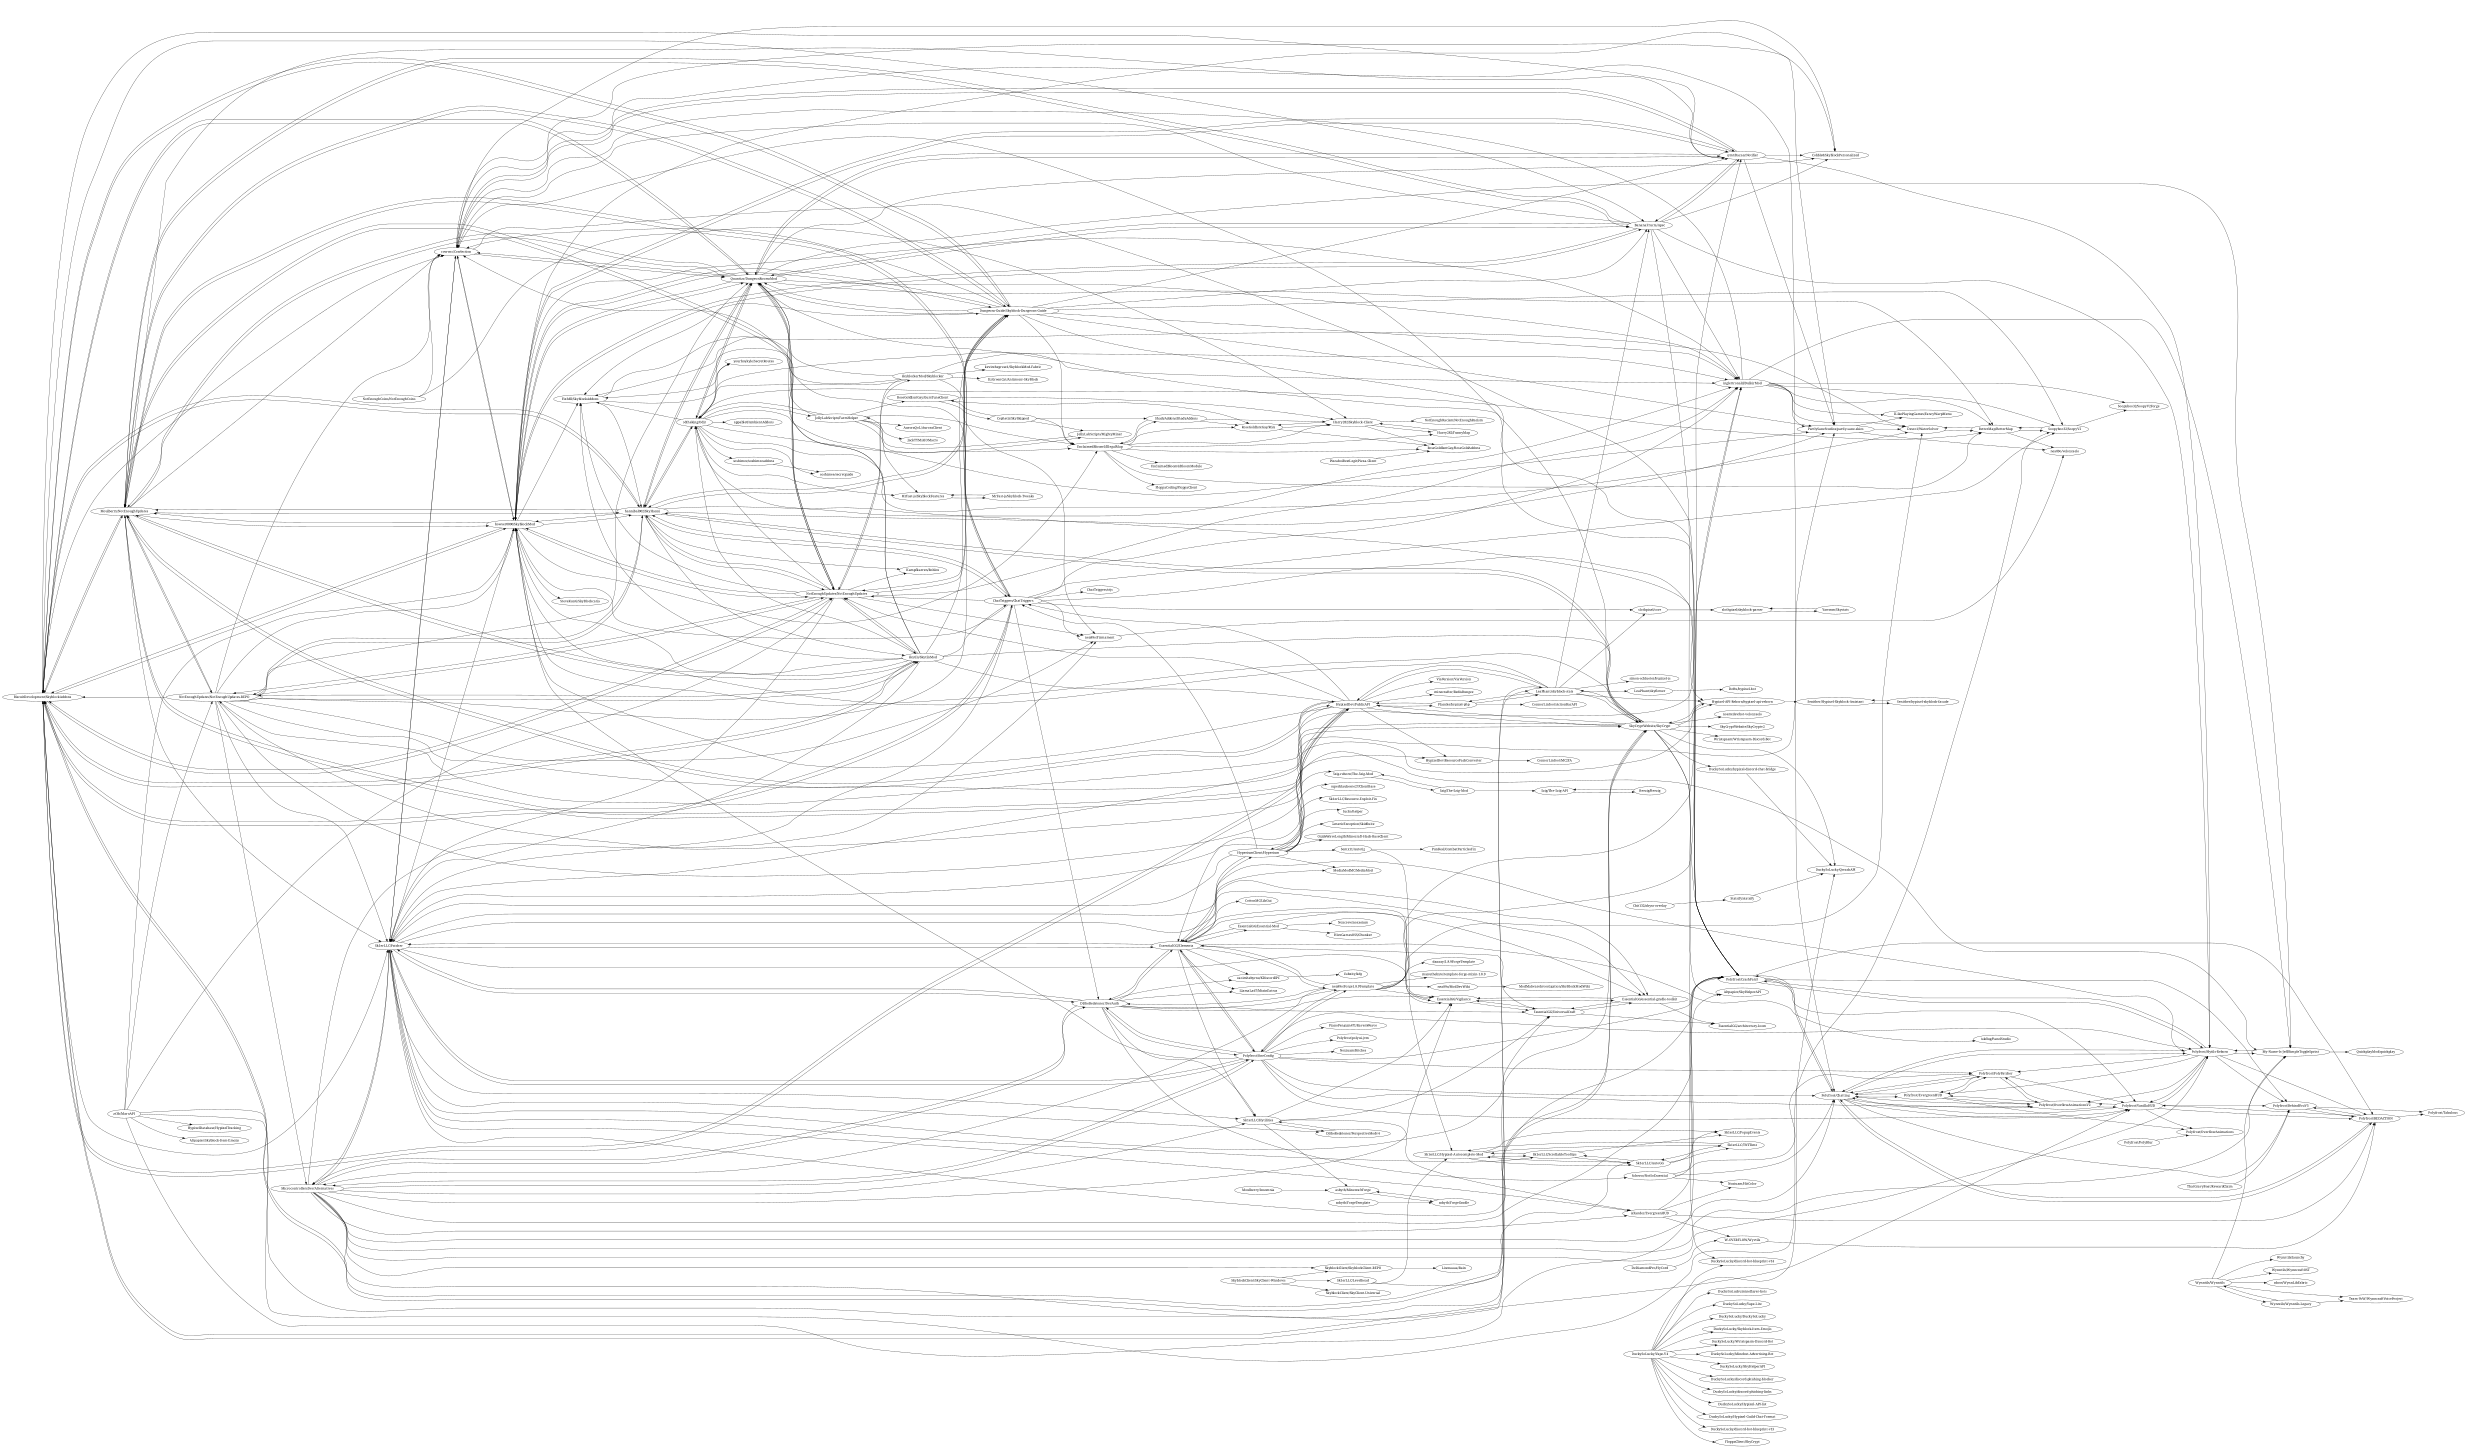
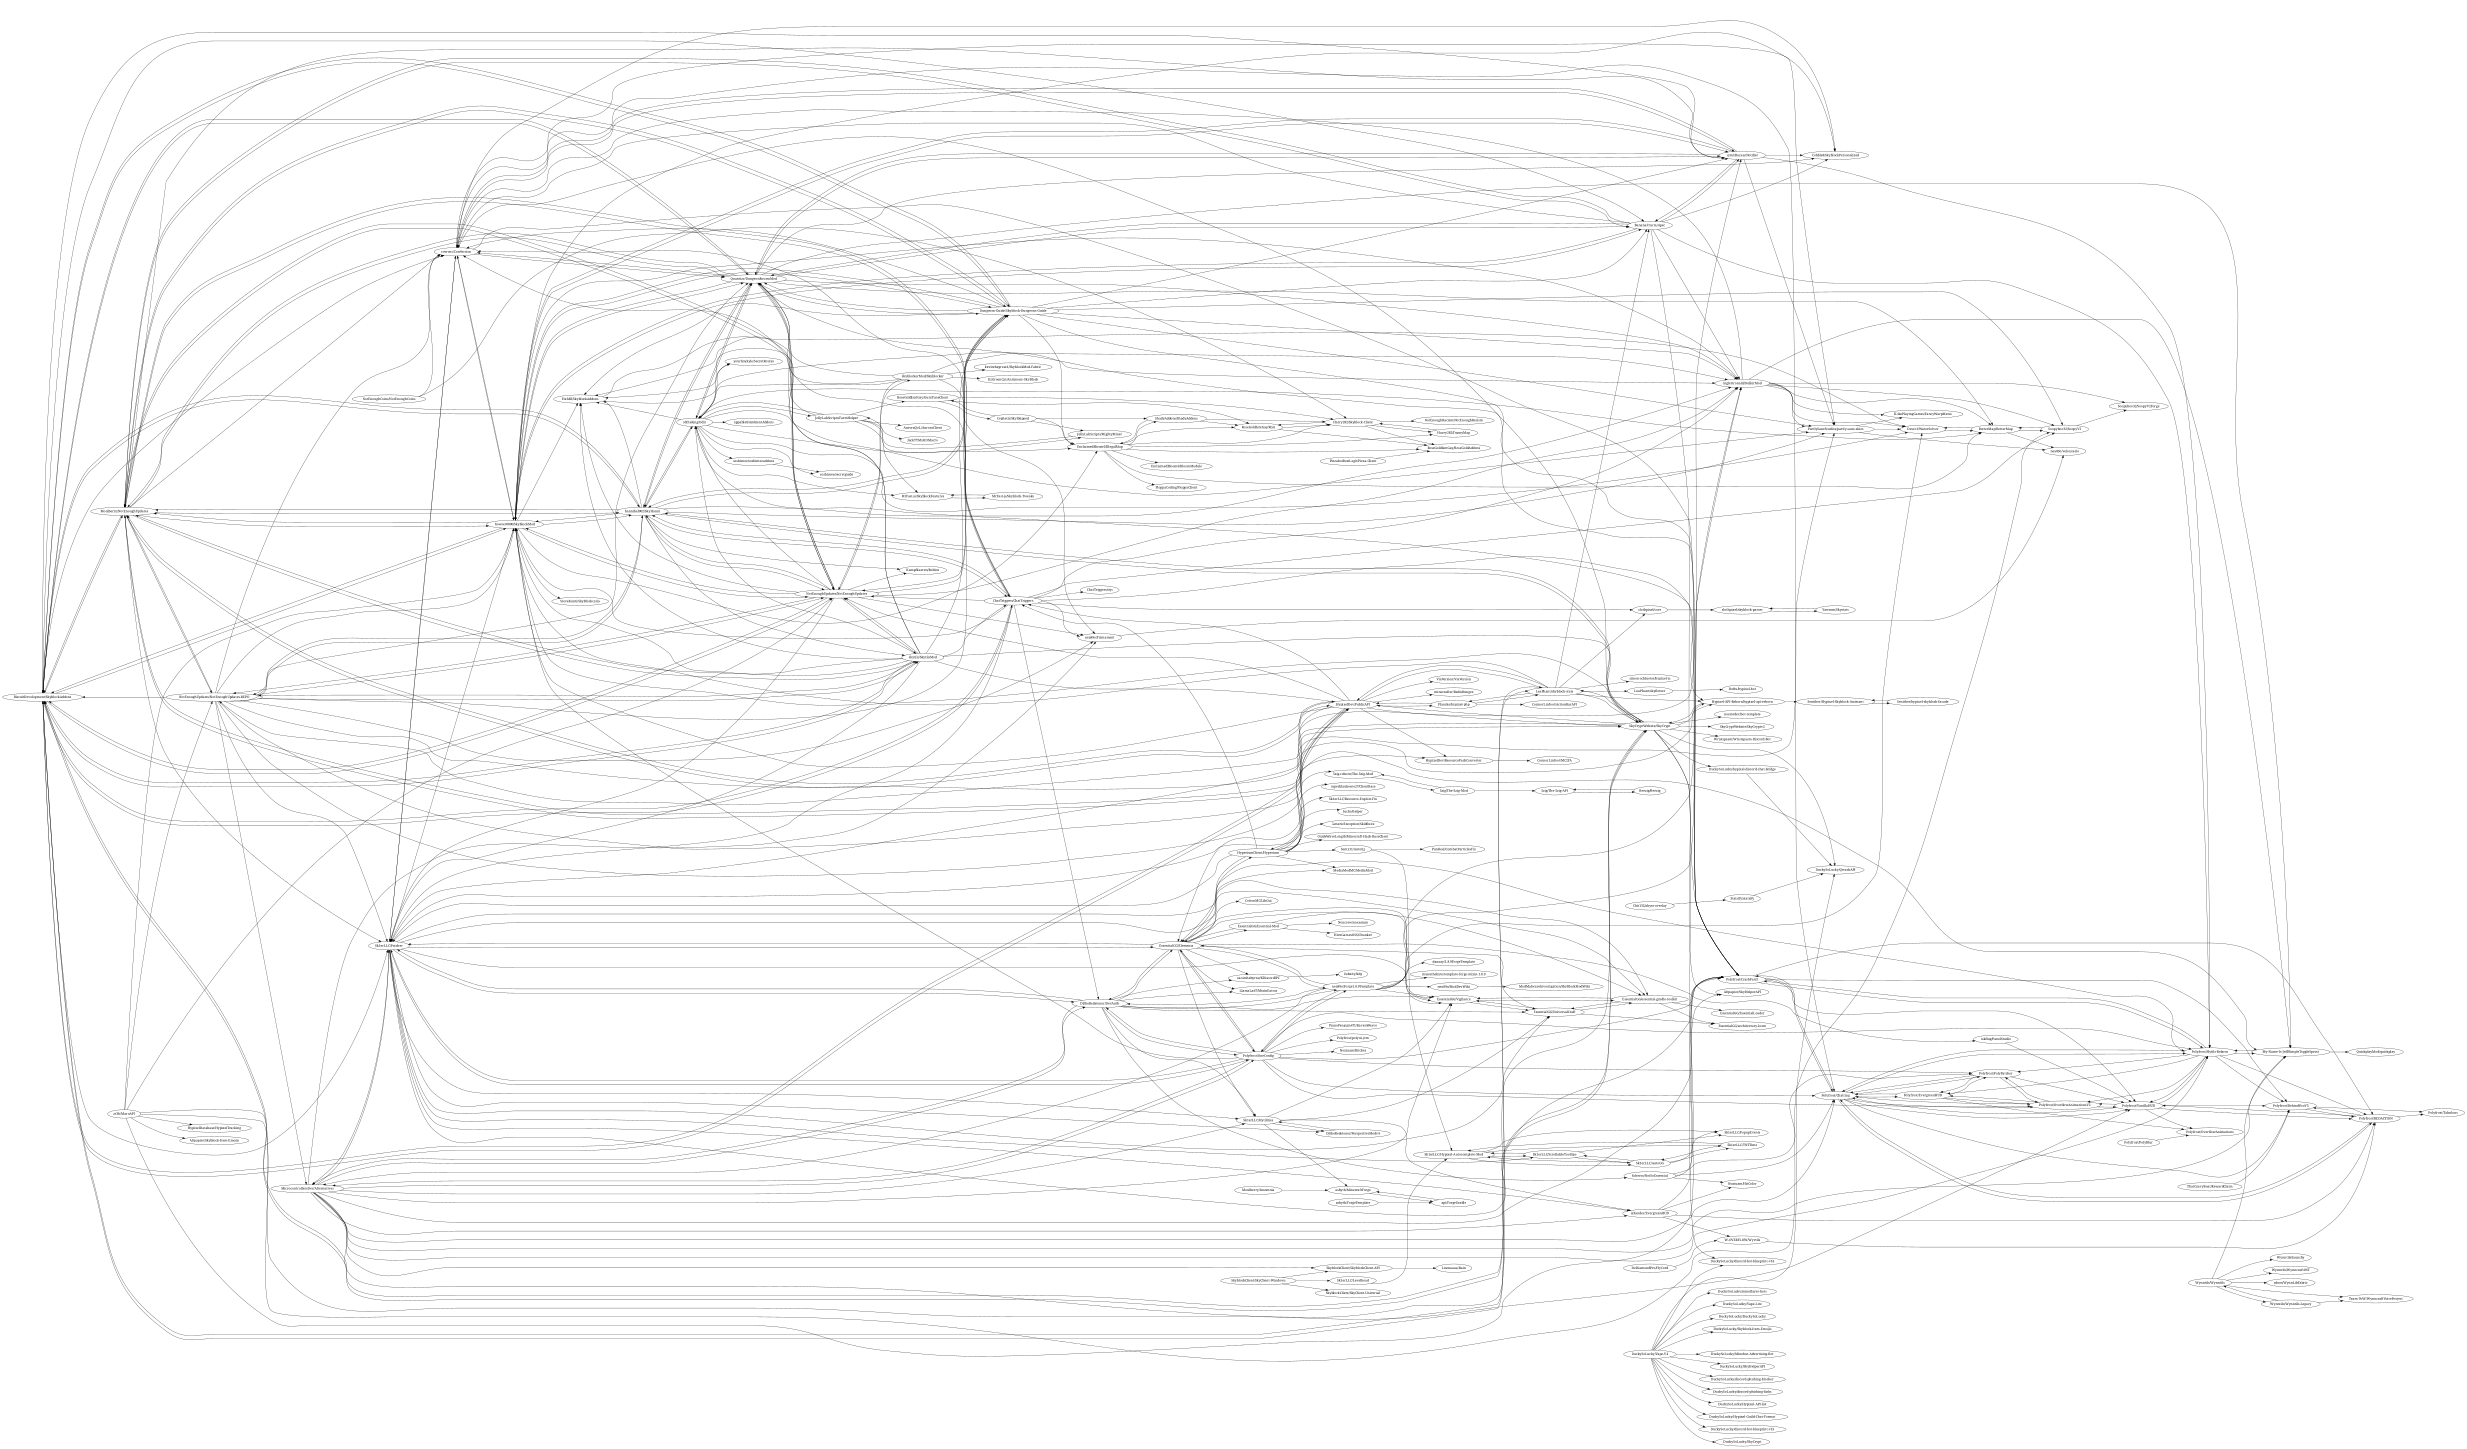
edge "ChatTriggers/ChatTriggers" -> "cow-mc/Cowlection": added
edge "JellyLabScripts/FarmHelper" -> "UnclaimedBloom6/IllegalMap": removed
edge "Fix3dll/SkyblockAddons" -> "hannibal002/SkyHanni": reversed
node "noemtdev/bot-veloxcaelo": label "noemtdev/bot-veloxcaelo" -> "noemtdev/bot-template"
node "EssentialGG/EssentialLoader": added
edge "Polyfrost/OneConfig" -> "Polyfrost/VanillaHUD": now "lukflug/PanelStudio" -> "Polyfrost/VanillaHUD"
node "asbyth/ForgeGradle": label "asbyth/ForgeGradle" -> "api/ForgeGradle"
edge "Sk1erLLC/Levelhead" -> "Sk1erLLC/AutoGG": removed
node "SkyblockClient/SkyblockClient-REPO": label "SkyblockClient/SkyblockClient-REPO" -> "SkyblockClient/SkyblockClient-API"
node "DuckySoLucky/Wristspasm-Discord-Bot": removed
node "FloppaClient/SkyCrypt": label "FloppaClient/SkyCrypt" -> "DuckySoLucky/SkyCrypt"
